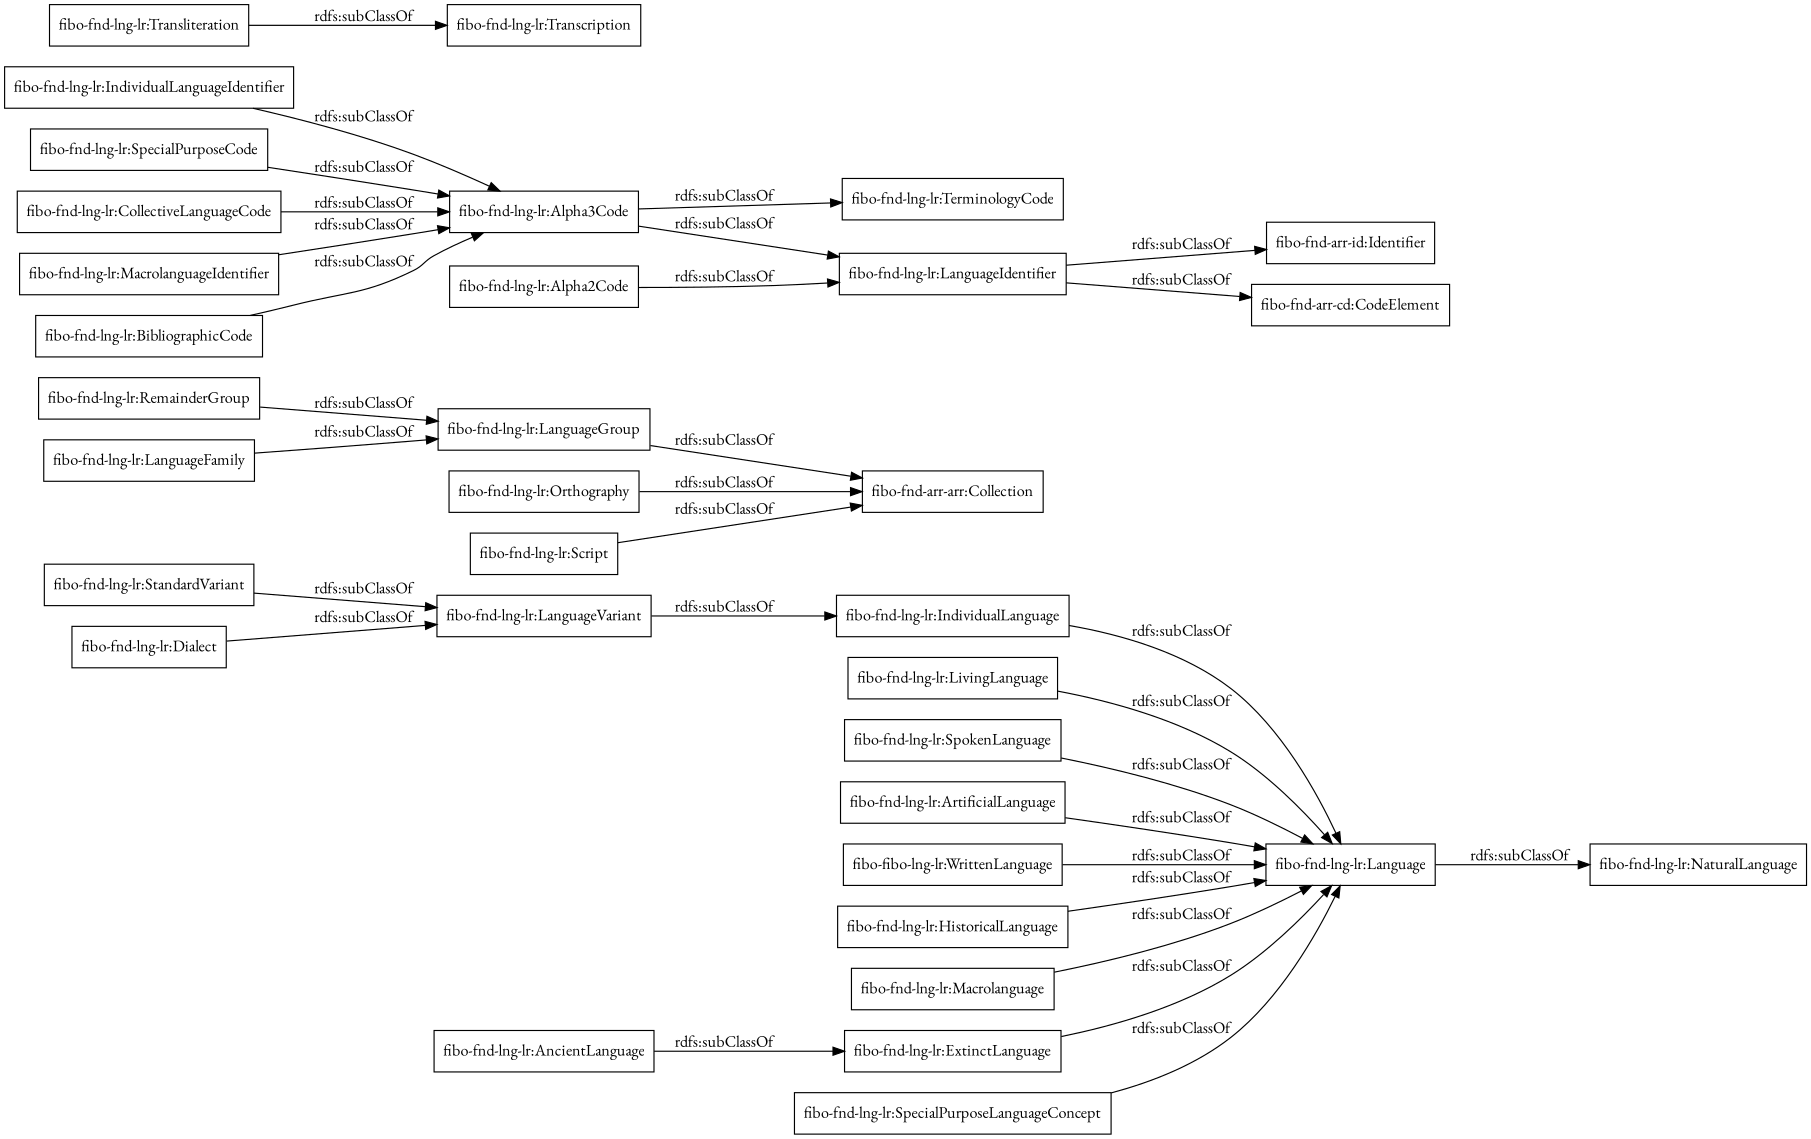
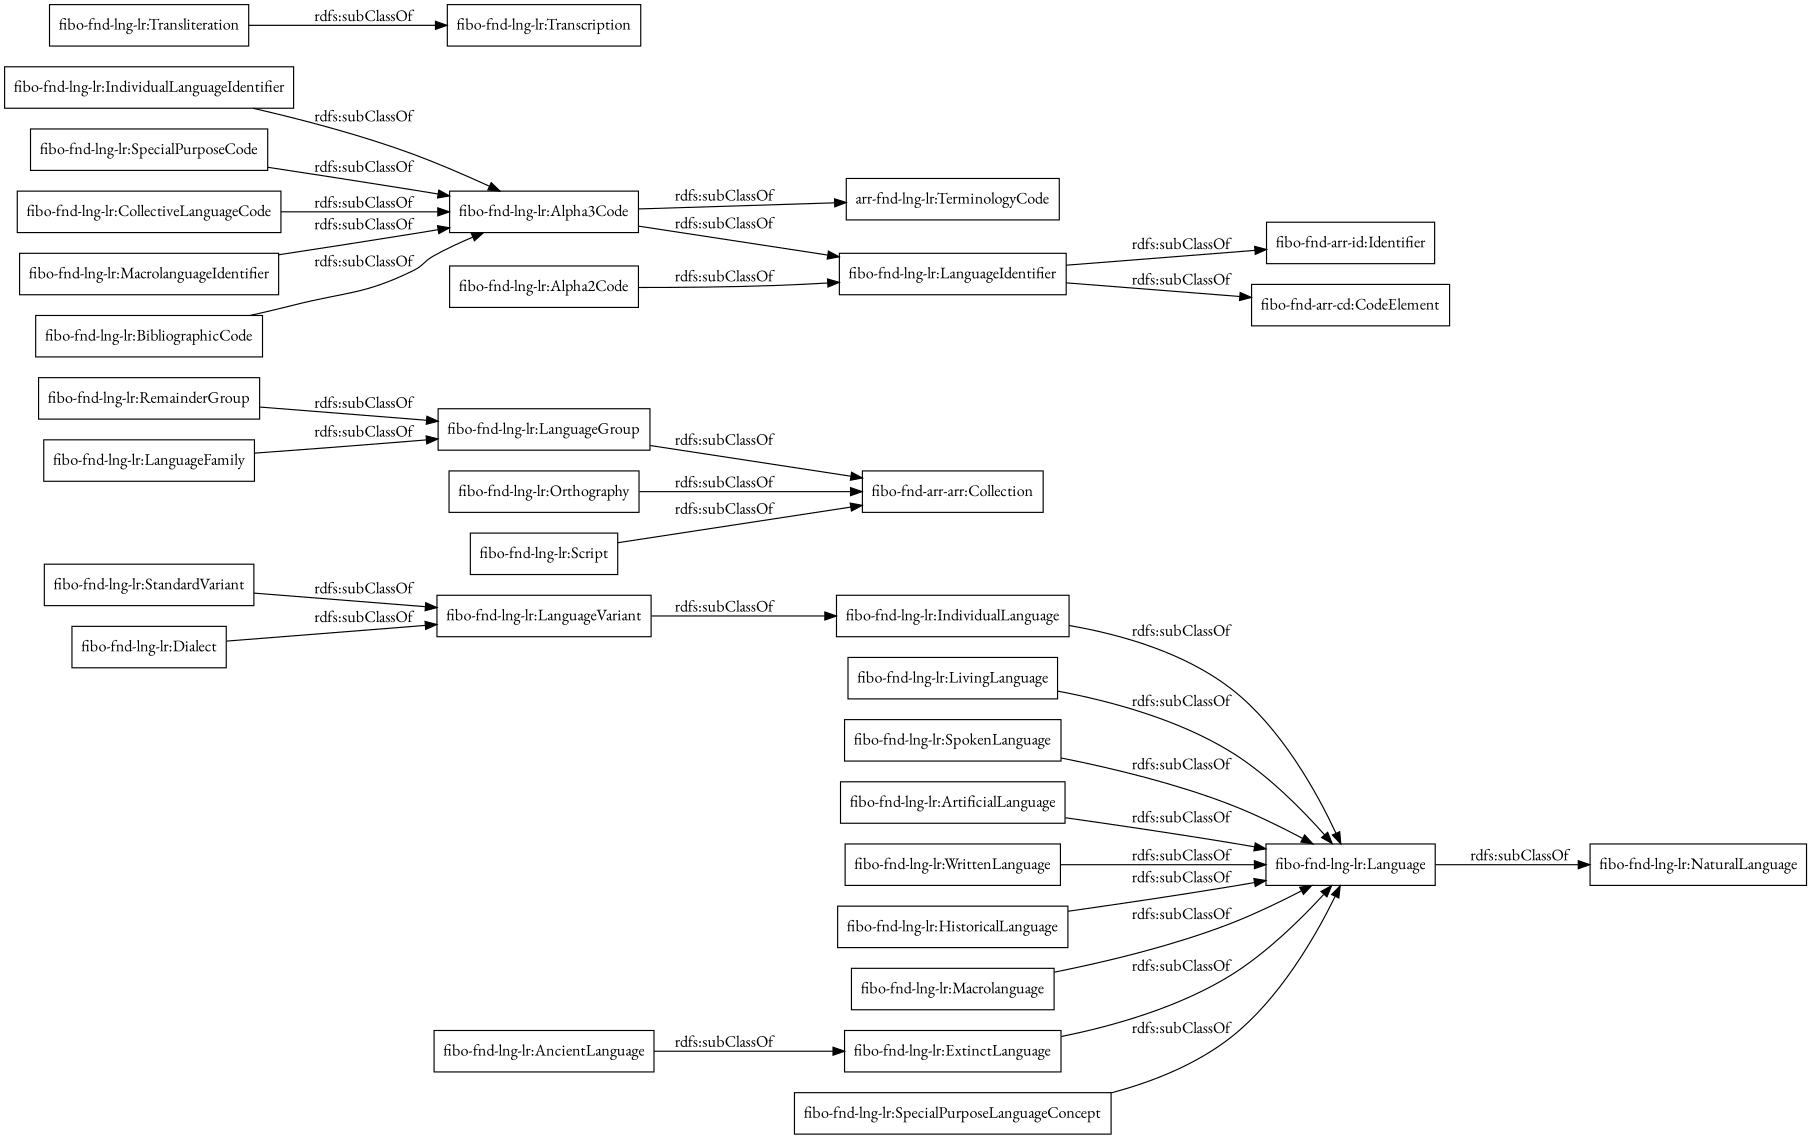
node "fibo-fnd-lng-lr:TerminologyCode": label "fibo-fnd-lng-lr:TerminologyCode" -> "arr-fnd-lng-lr:TerminologyCode"
node "fibo-fibo-lng-lr:WrittenLanguage": label "fibo-fibo-lng-lr:WrittenLanguage" -> "fibo-fnd-lng-lr:WrittenLanguage"
